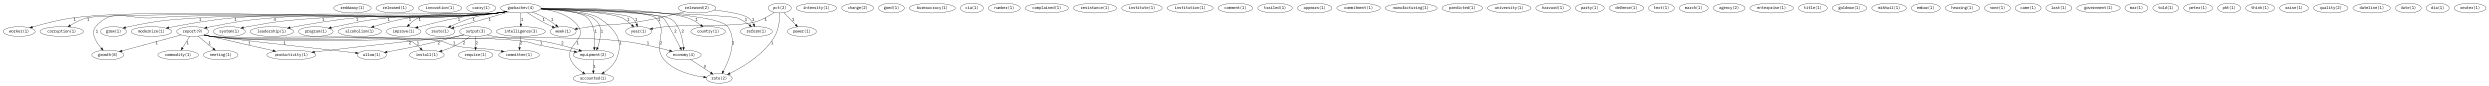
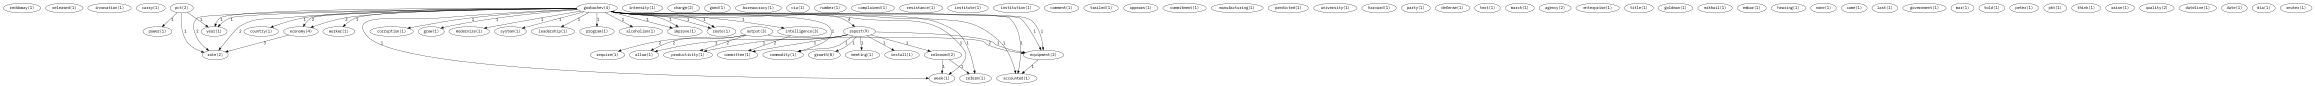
edge "gorbachev(4)" -> "growth(8)": now "gorbachev(4)" -> "commodity(1)"
edge "report(9)" -> "economy(4)": now "report(9)" -> "released(2)"
edge "output(3)" -> "install(1)": removed, label "2"
